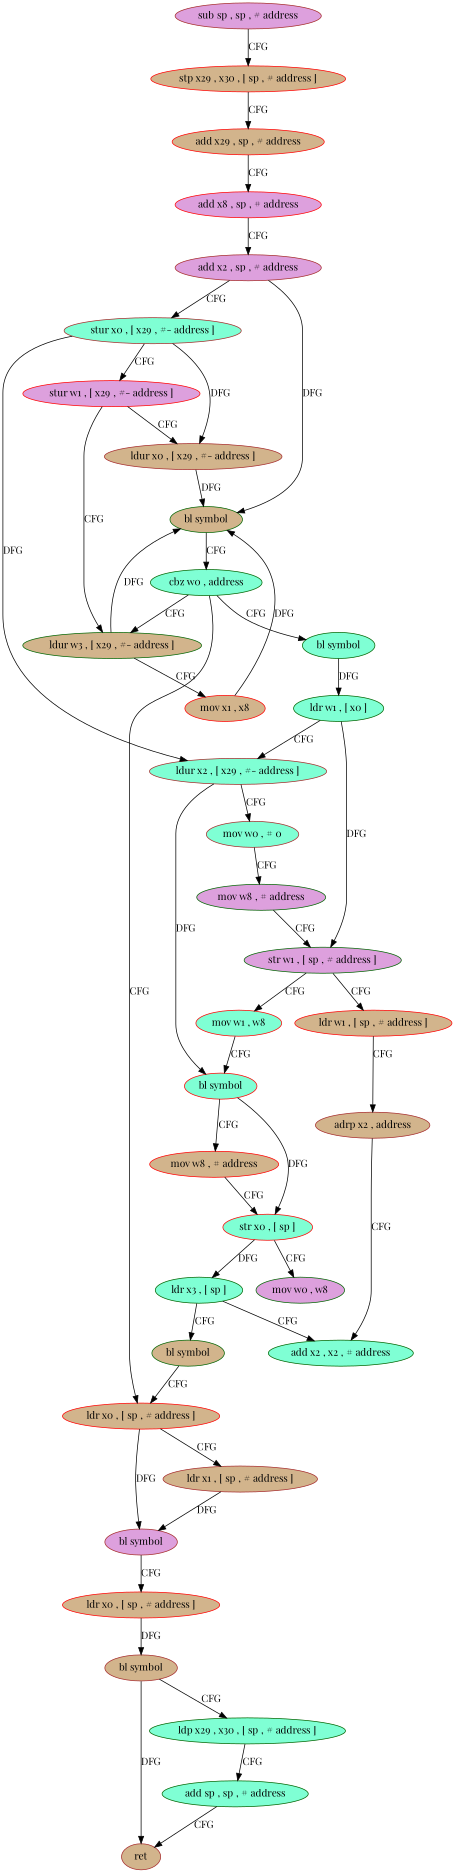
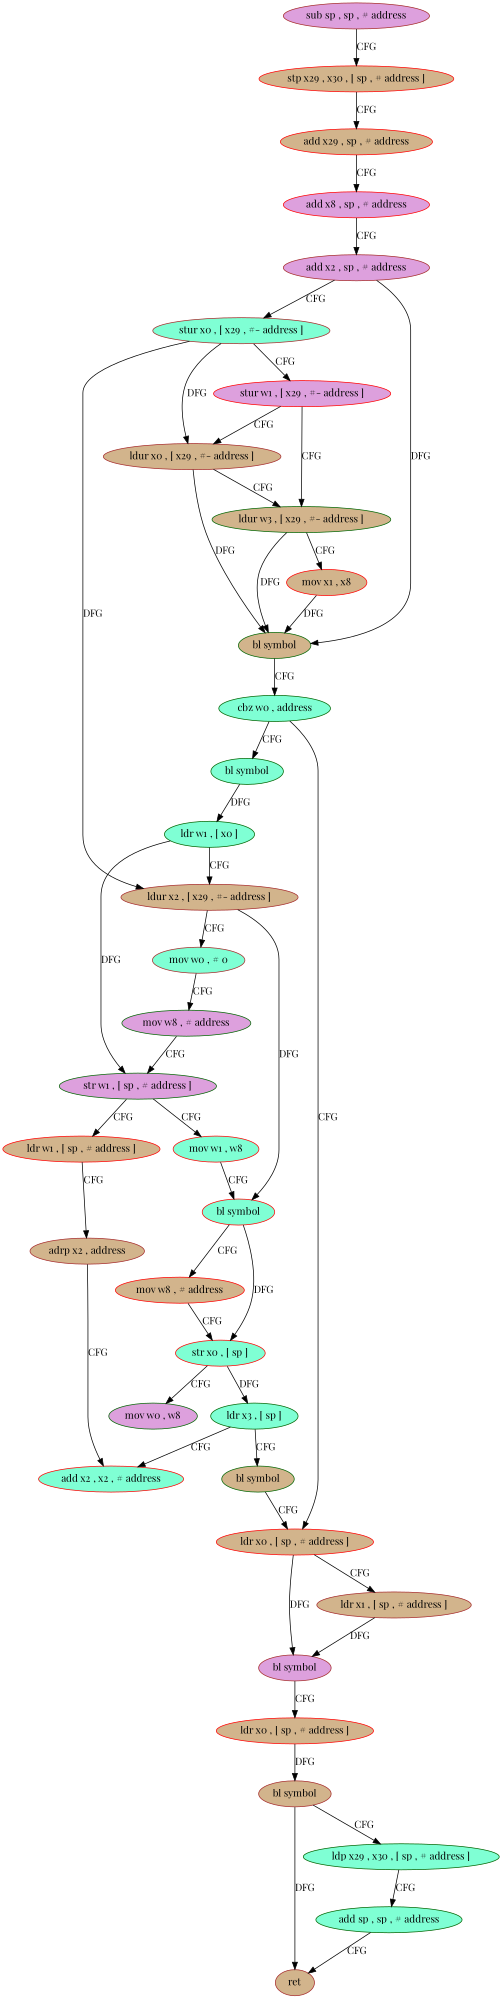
edge "cbz w0 , address" -> "ldur w3 , [ x29 , #- address ]": now "ldur x0 , [ x29 , #- address ]" -> "ldur w3 , [ x29 , #- address ]"
node "ldur x2 , [ x29 , #- address ]": fillcolor aquamarine -> tan
node "add x2 , x2 , # address": color darkgreen -> red
